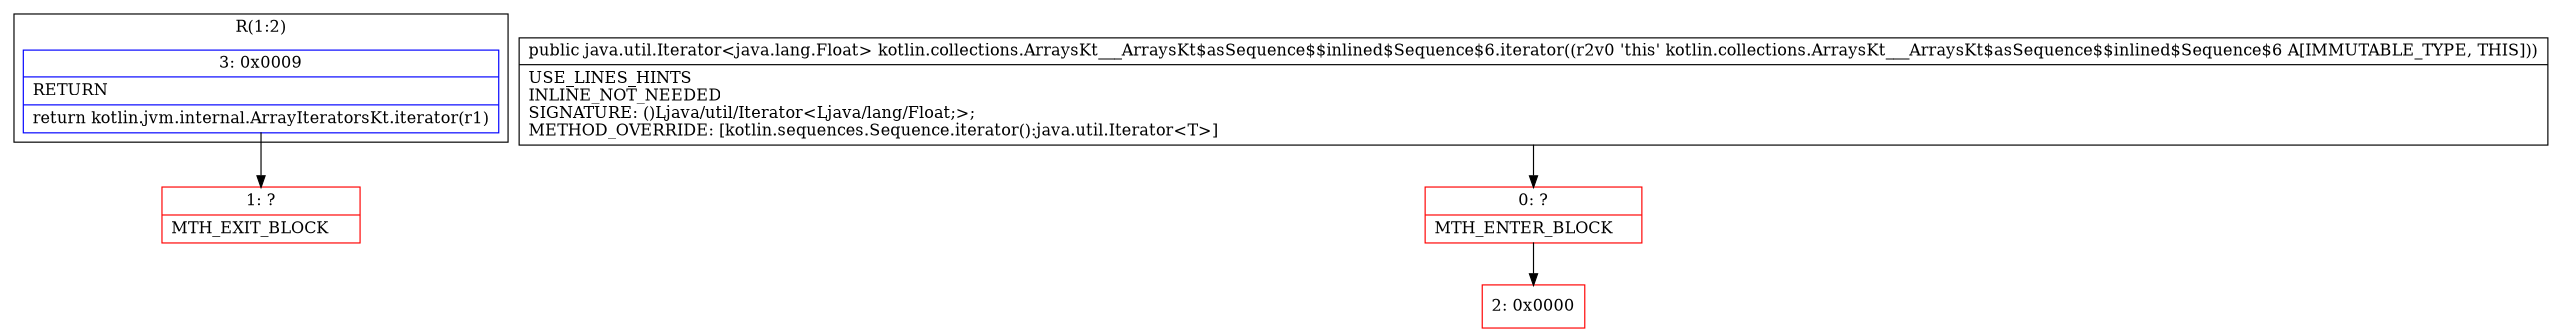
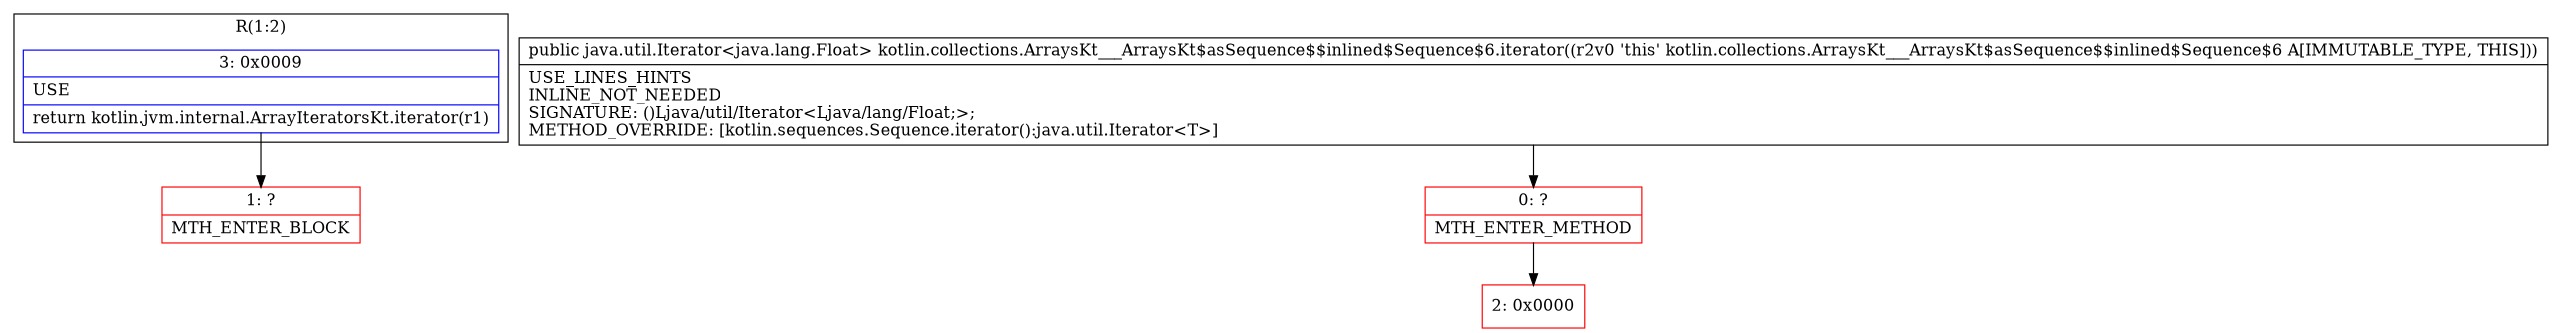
node "3: 0x0009": text "RETURN" -> "USE"
node "1: ?": text "MTH_EXIT_BLOCK" -> "MTH_ENTER_BLOCK"
node "0: ?": text "MTH_ENTER_BLOCK" -> "MTH_ENTER_METHOD"
